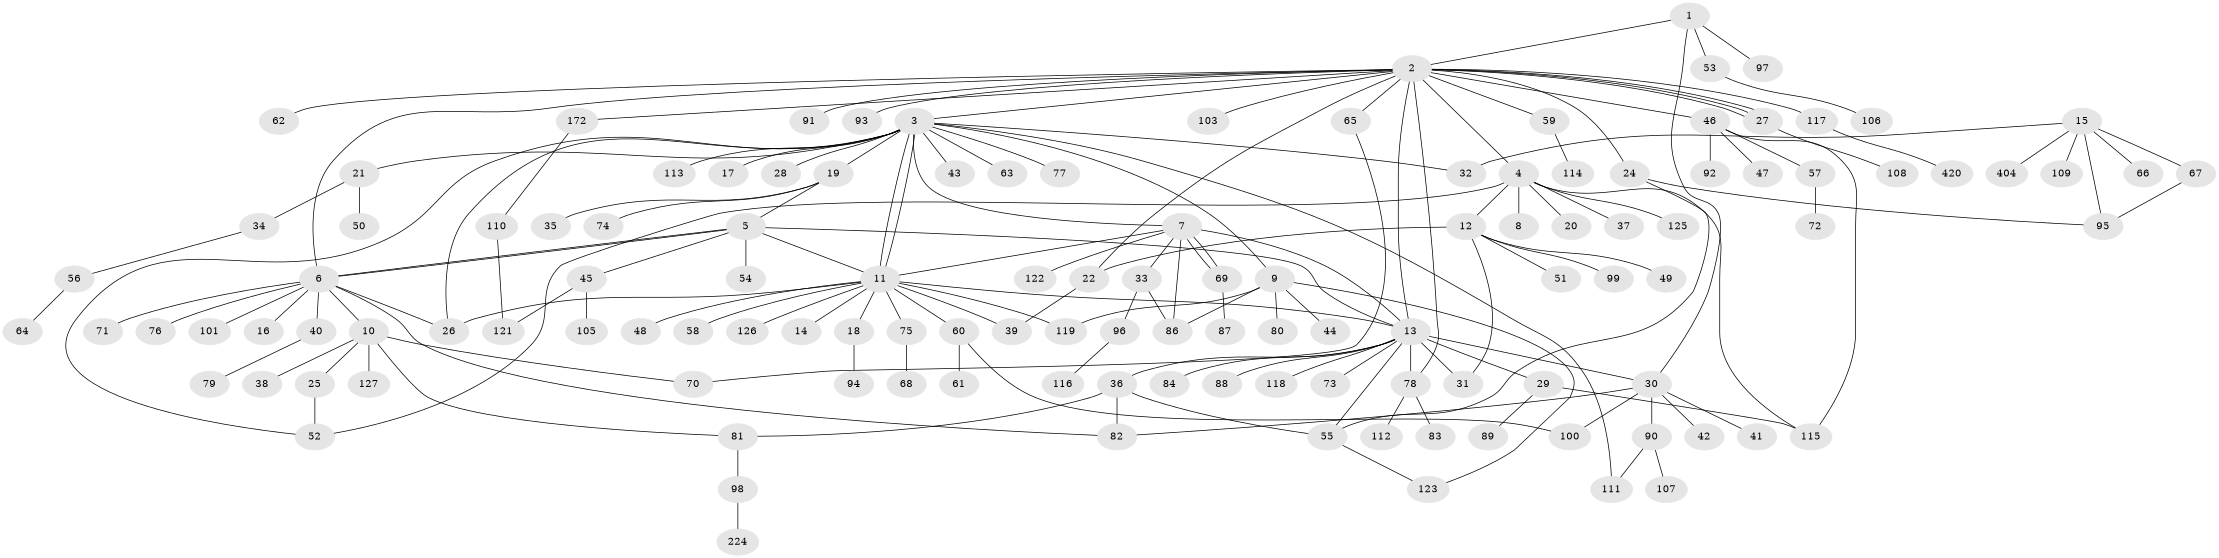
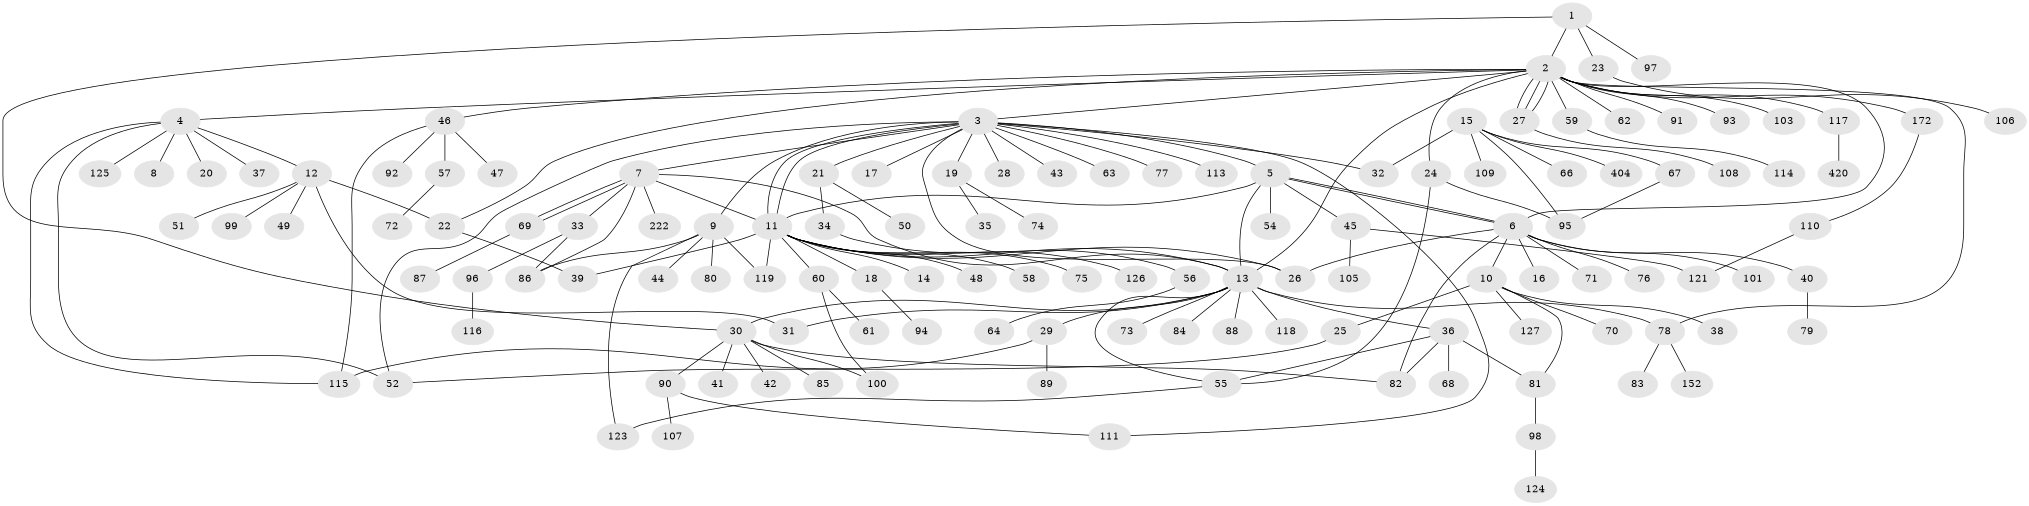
node "53": label "53" -> "23"
node "65": removed
edge "19" -- "5": now "3" -- "5"
node "122": label "122" -> "222"
edge "75" -- "68": now "36" -- "68"
node "85": added
node "112": label "112" -> "152"
node "224": label "224" -> "124"
